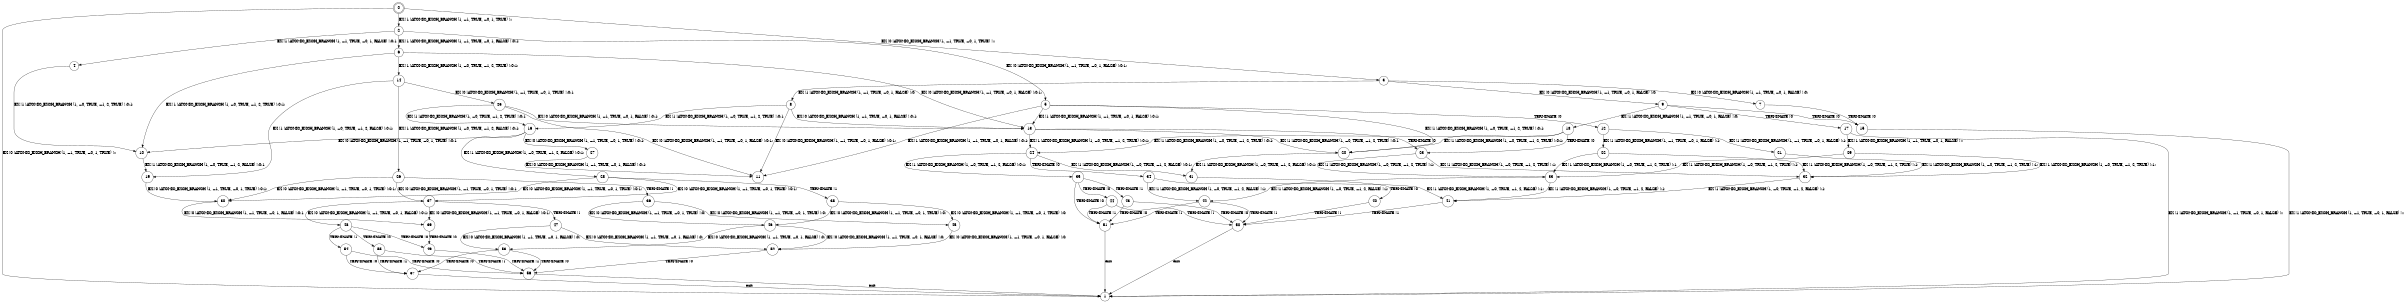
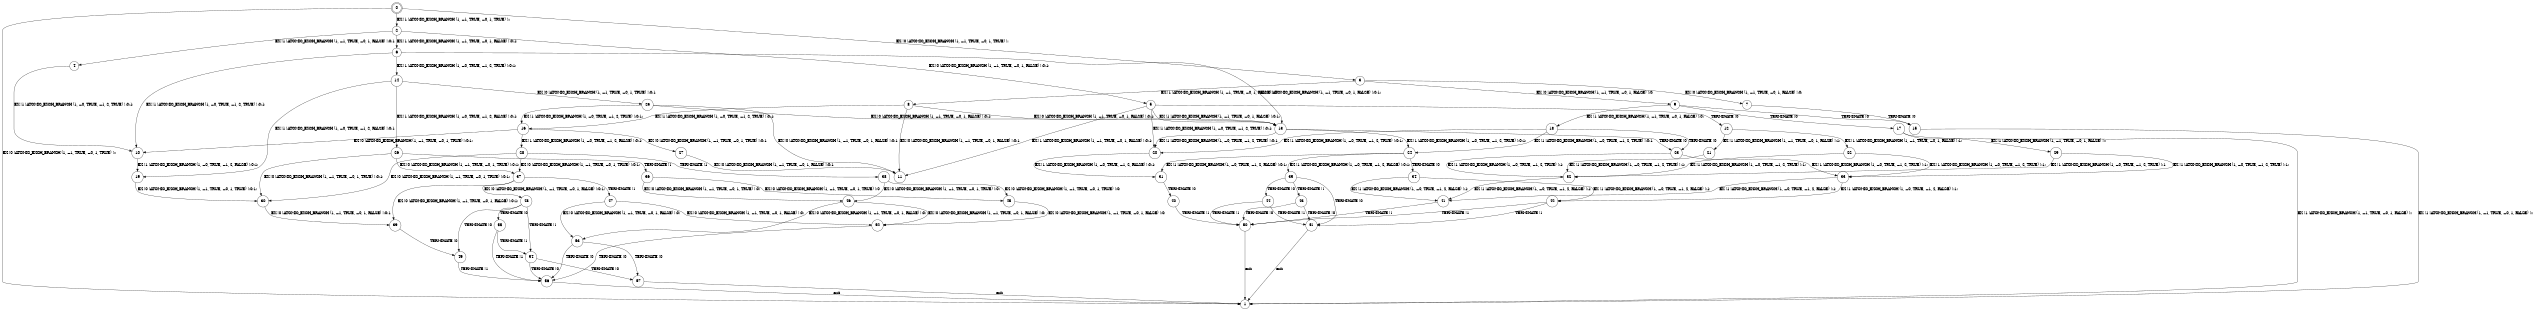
edge "55" -> "57": now "55" -> "54"
